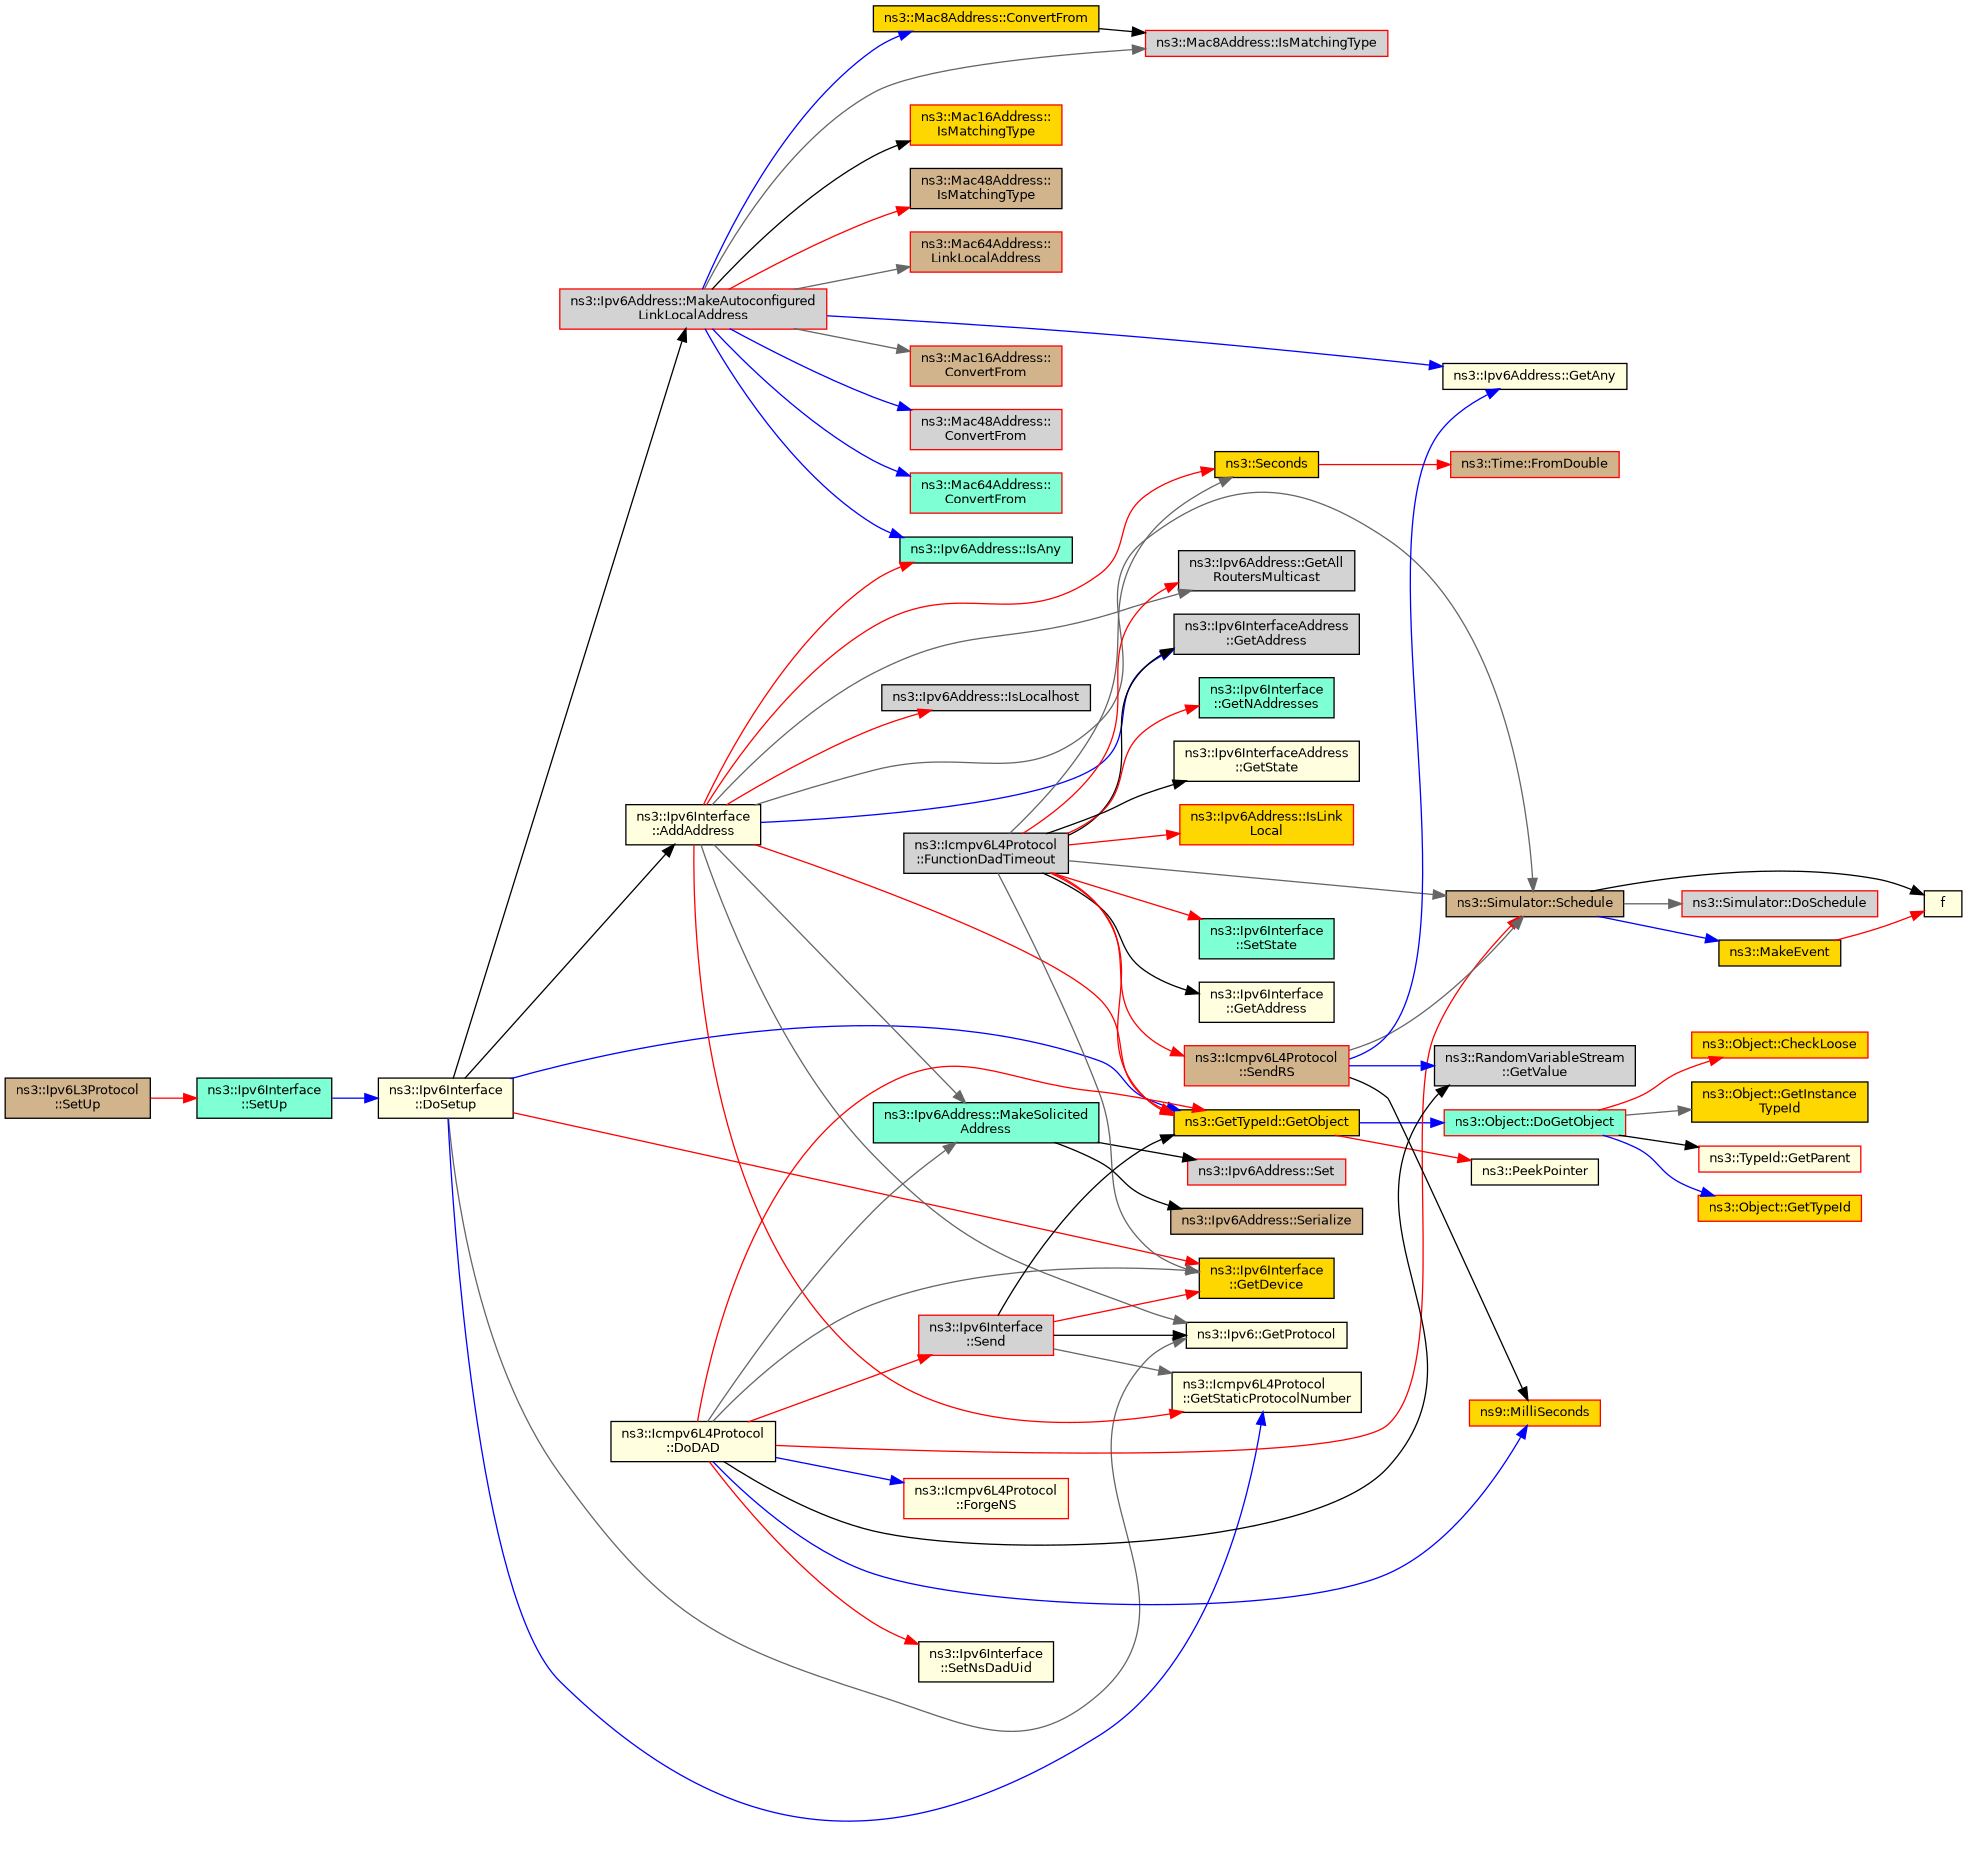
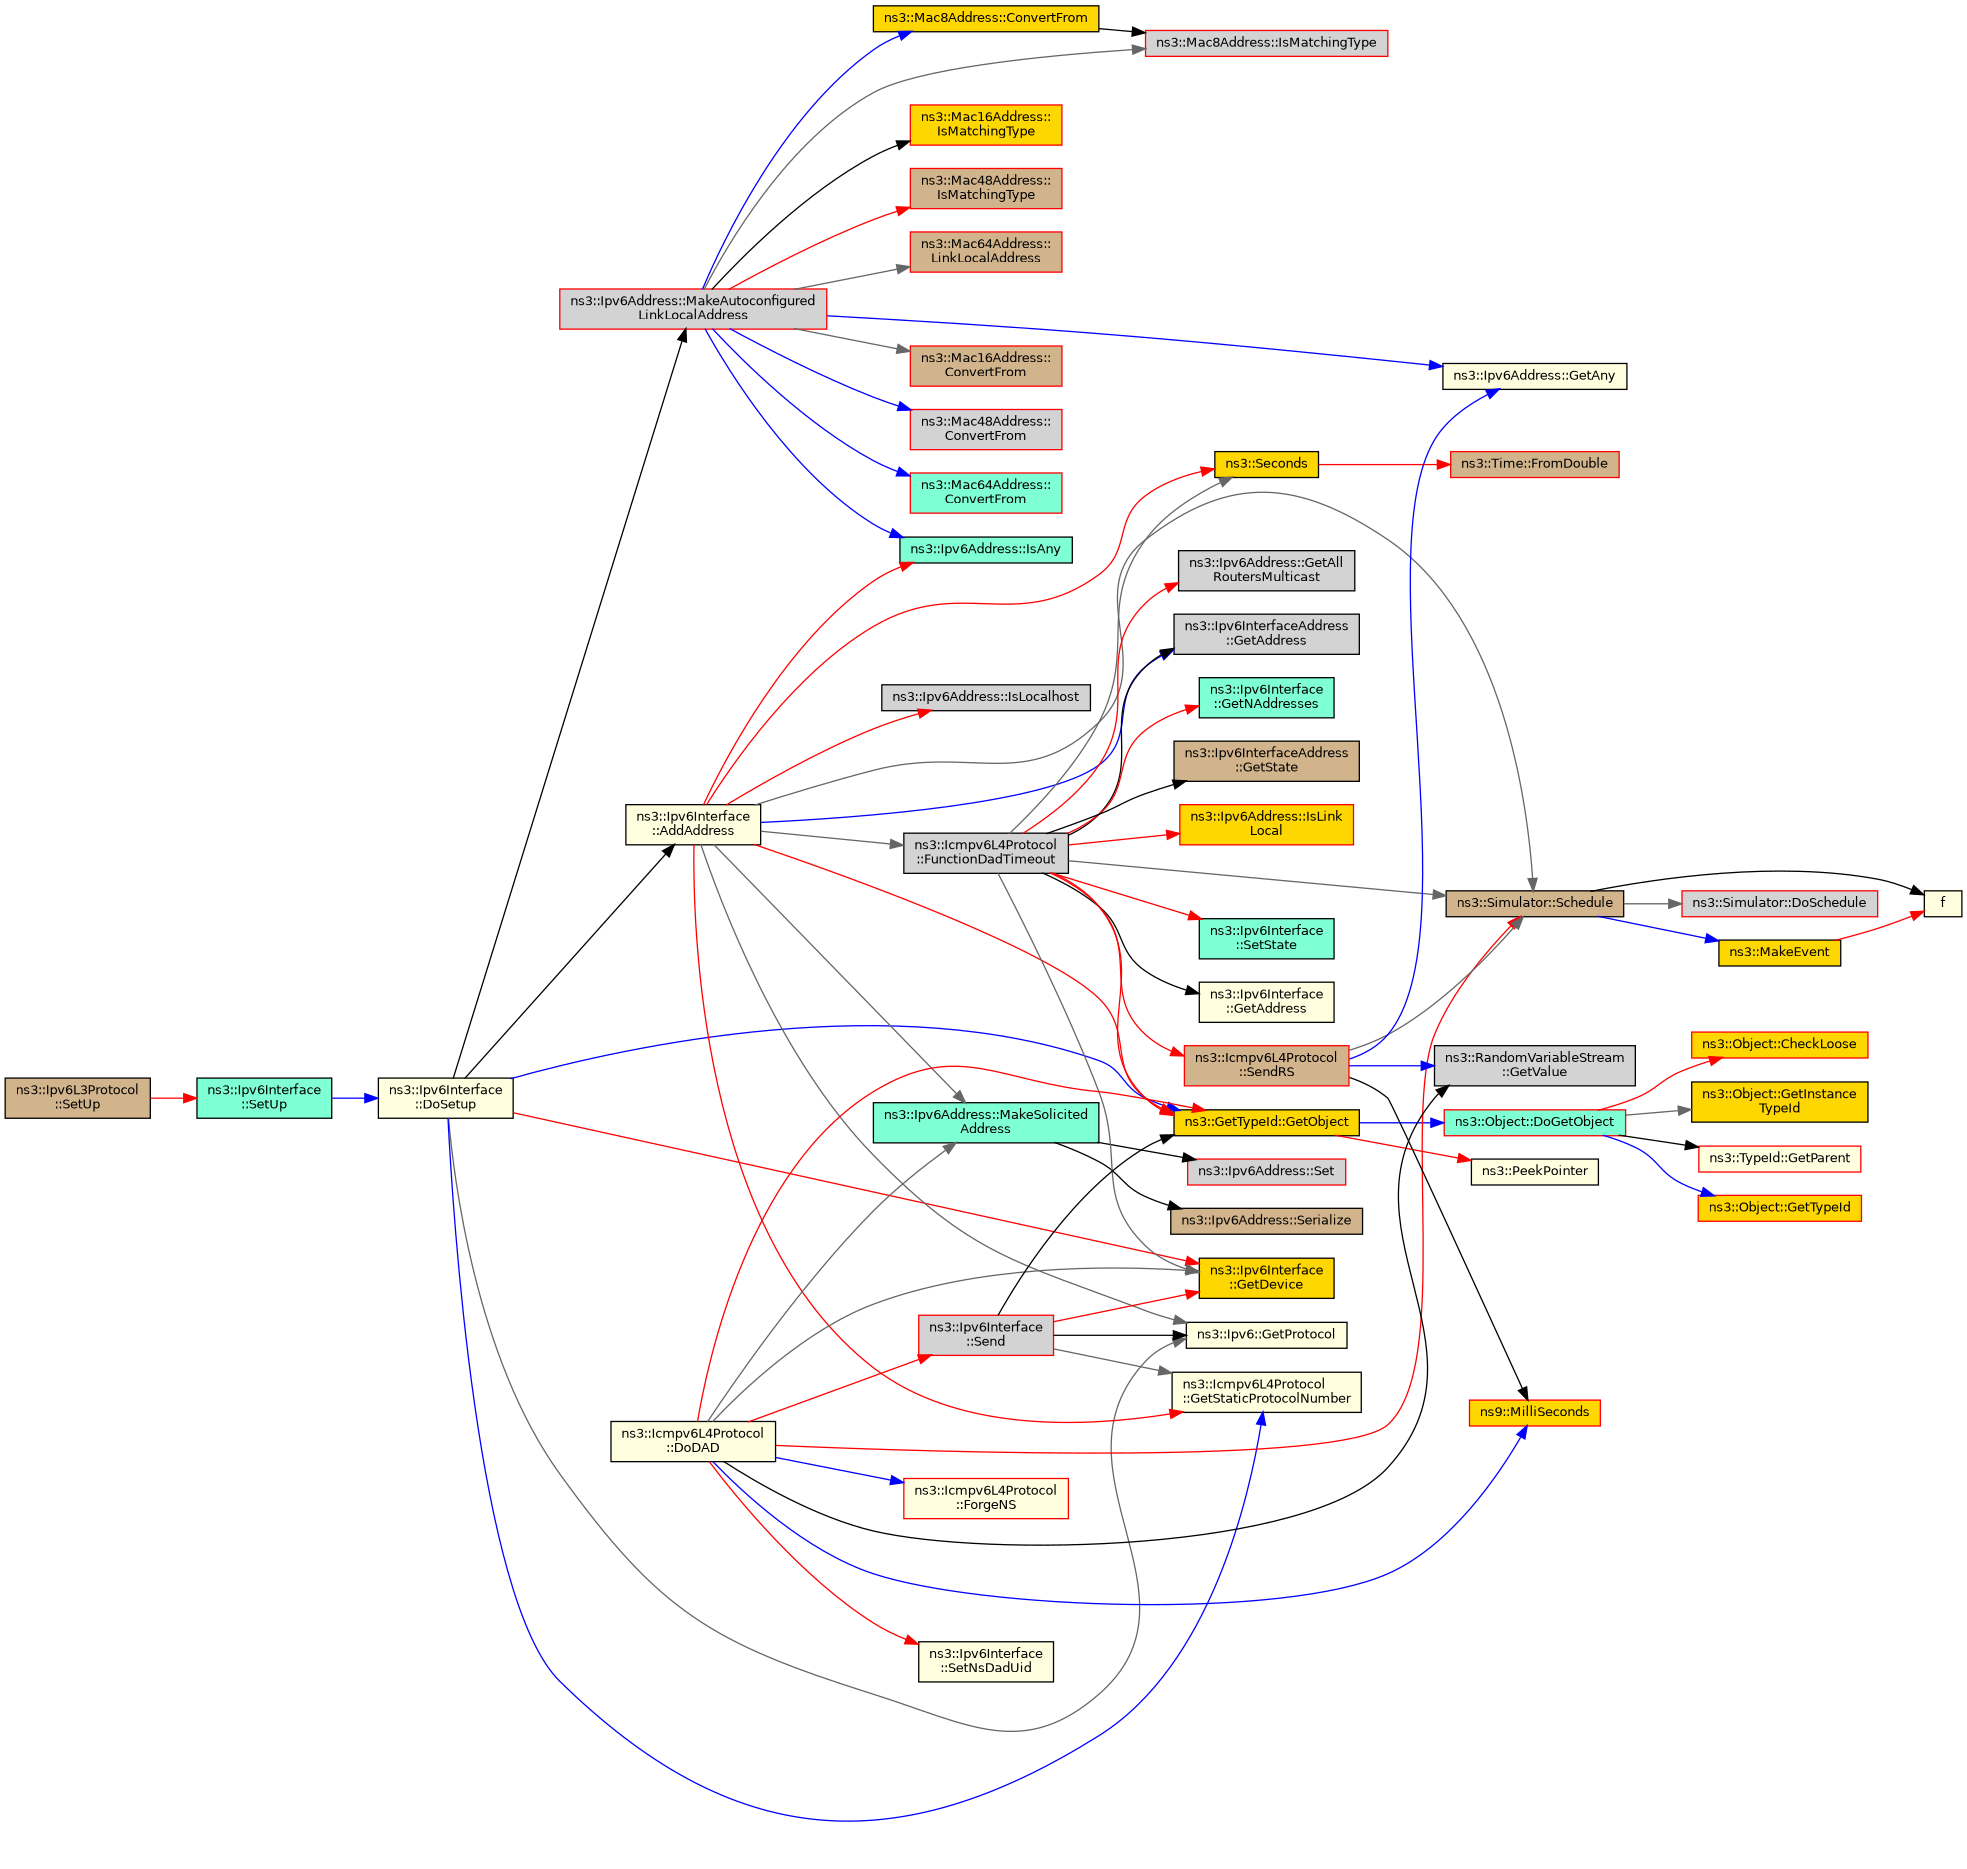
node "ns3::Mac48Address:: IsMatchingType": color black -> red
edge "ns3::Ipv6Interface ::AddAddress" -> "ns3::Ipv6Address::GetAll RoutersMulticast": now "ns3::Ipv6Interface ::AddAddress" -> "ns3::Icmpv6L4Protocol ::FunctionDadTimeout"
node "ns3::Ipv6InterfaceAddress ::GetState": fillcolor lightyellow -> tan
